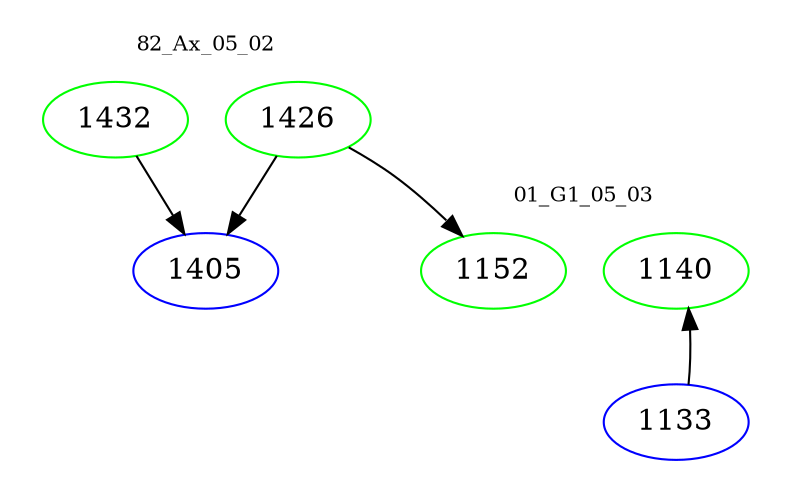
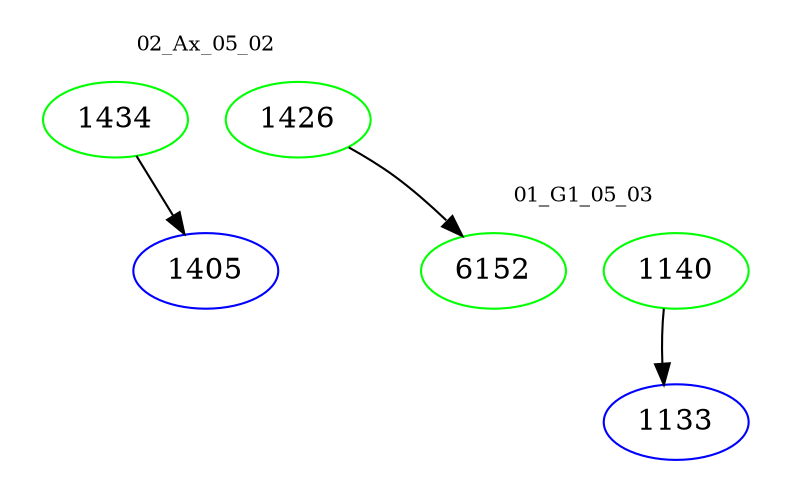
cluster "82_Ax_05_02": label "82_Ax_05_02" -> "02_Ax_05_02"
node "1432": label "1432" -> "1434"
edge "1426" -> "1405": removed
node "1152": label "1152" -> "6152"
edge "1133" -> "1140": reversed
